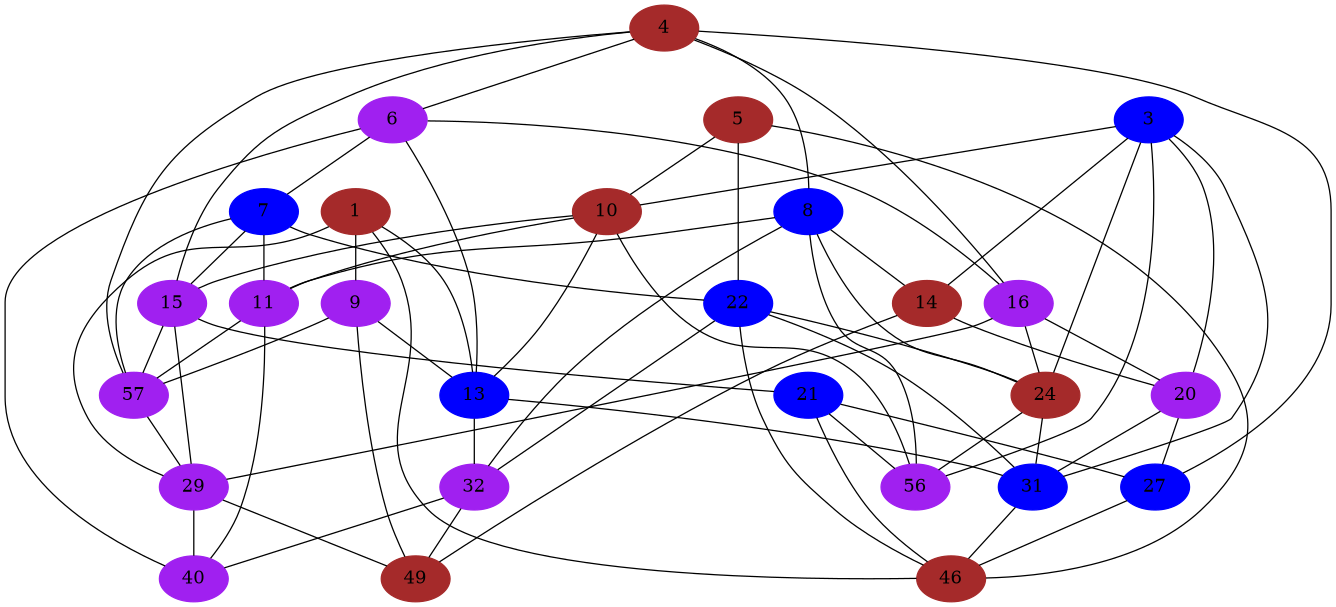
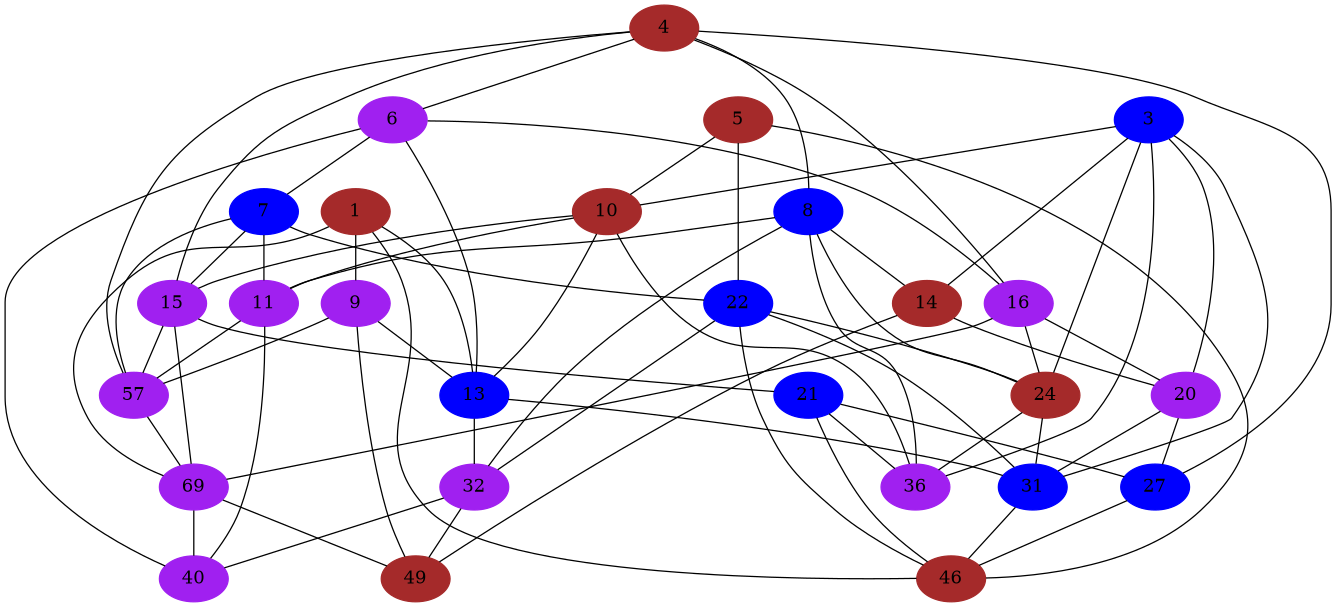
node "29": label "29" -> "69"
node "56": label "56" -> "36"
